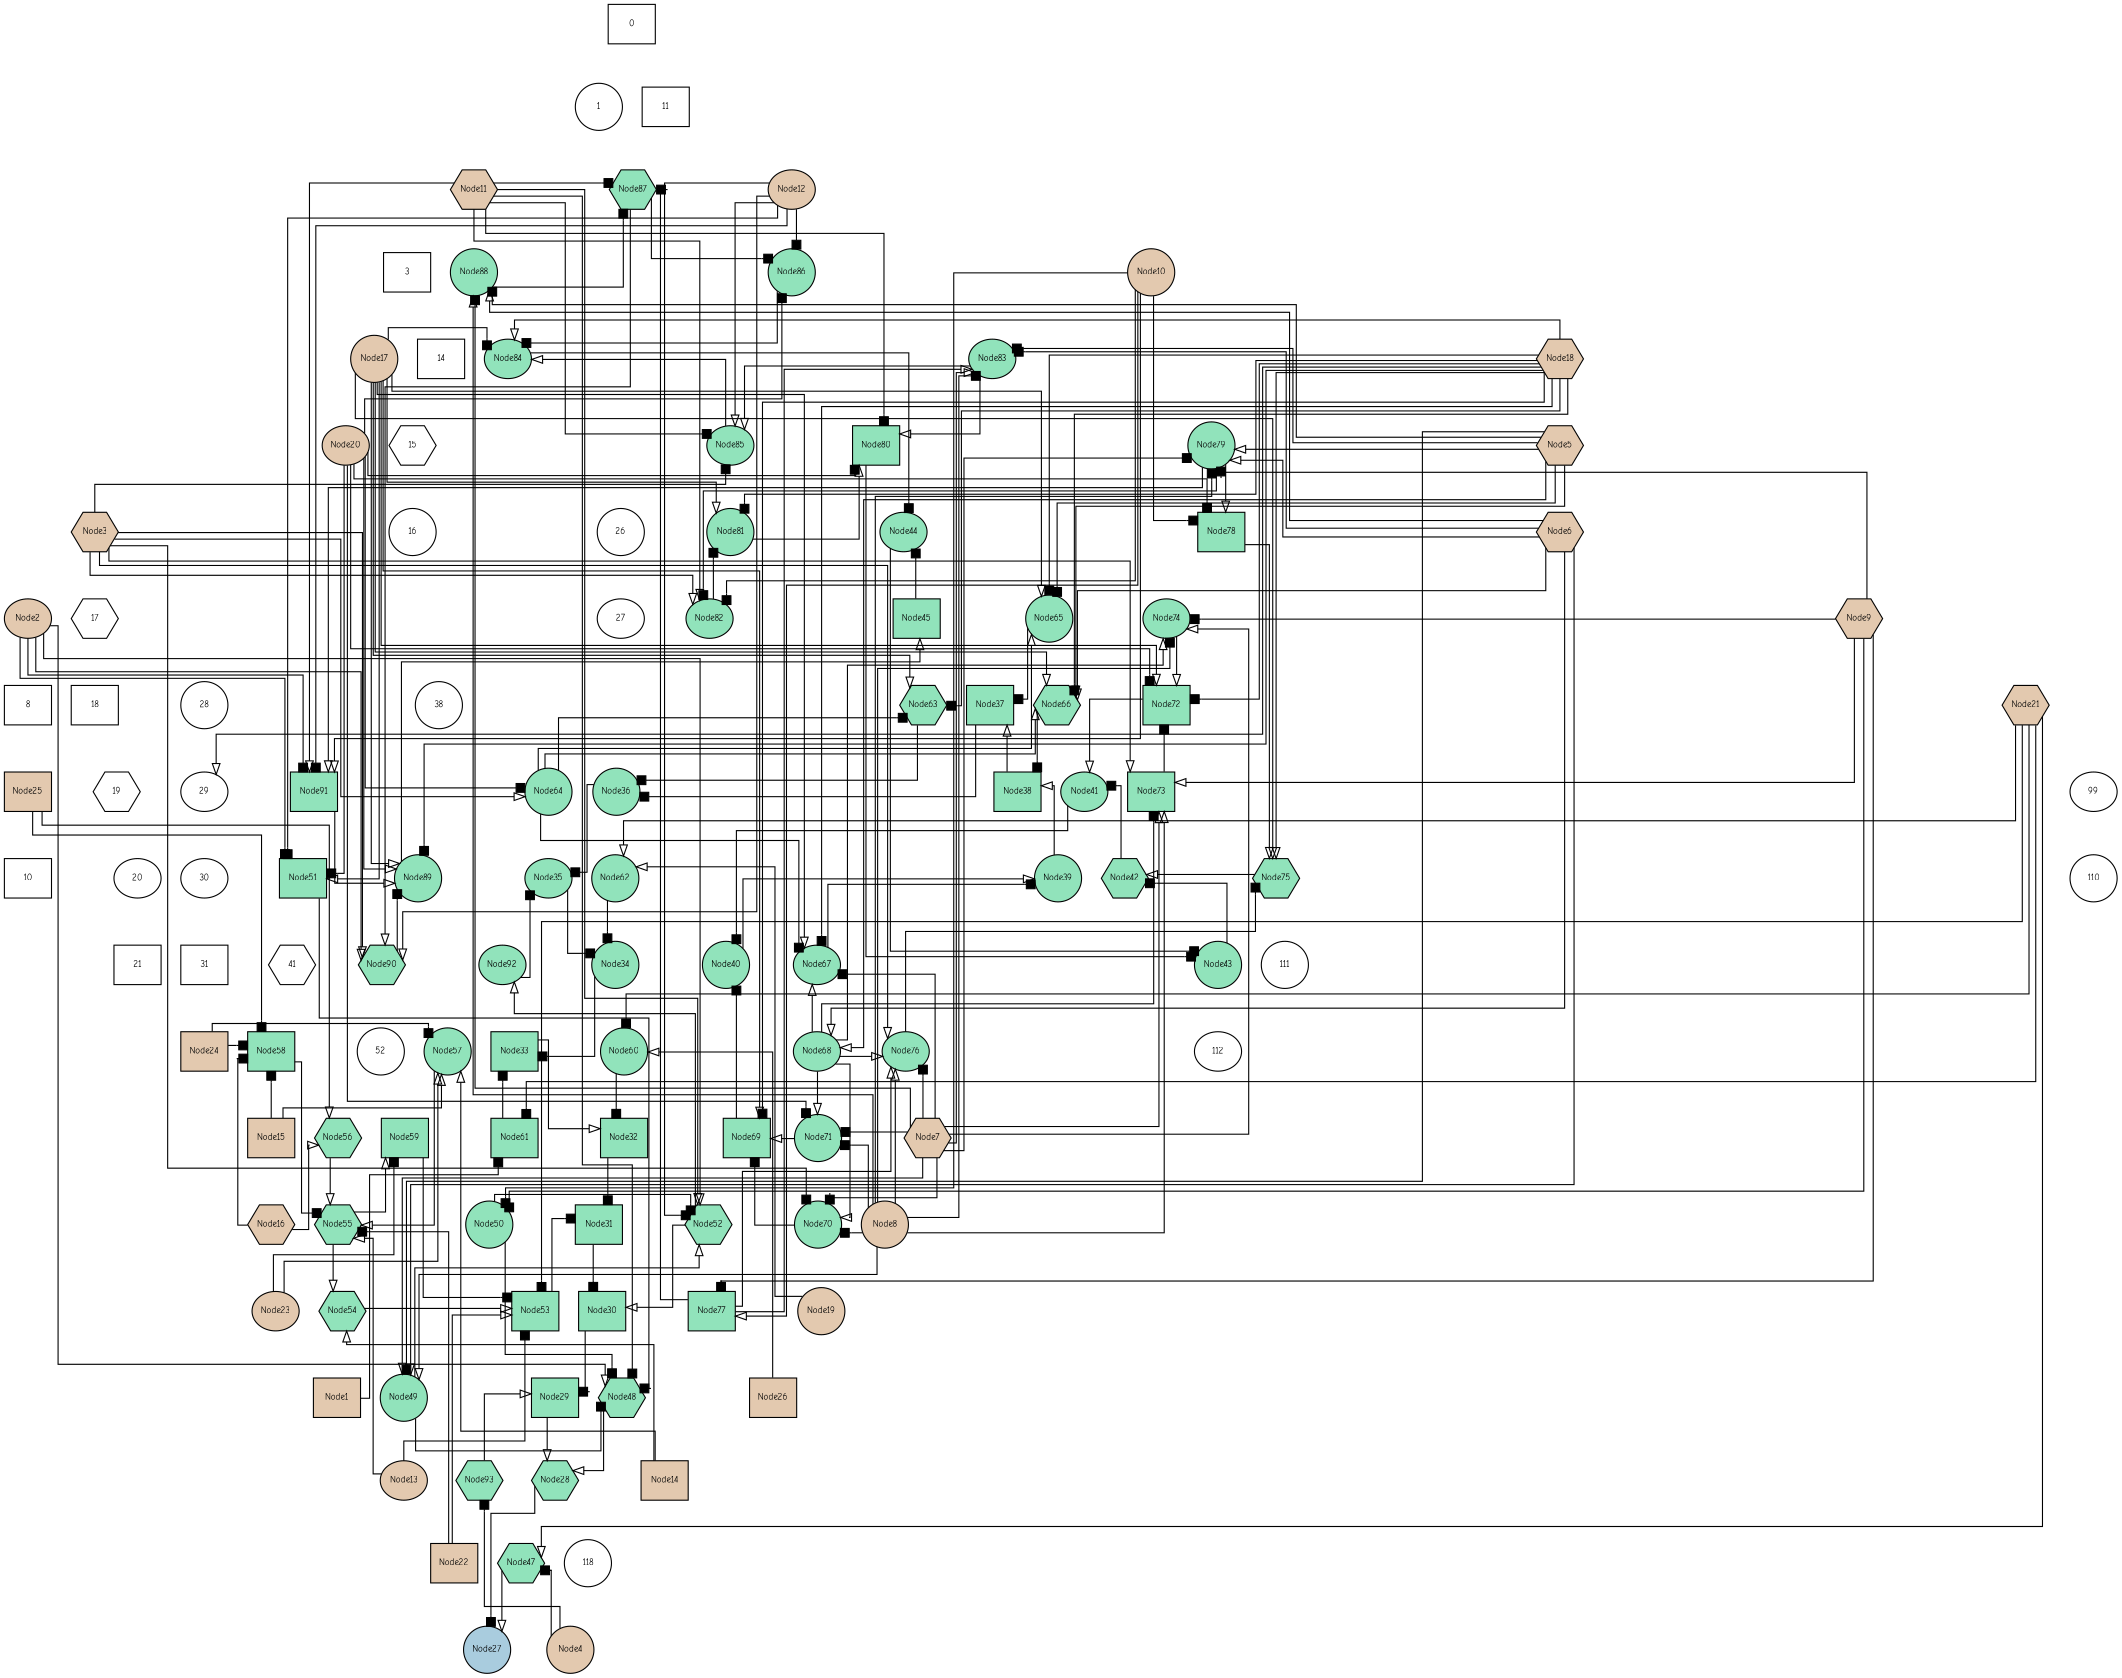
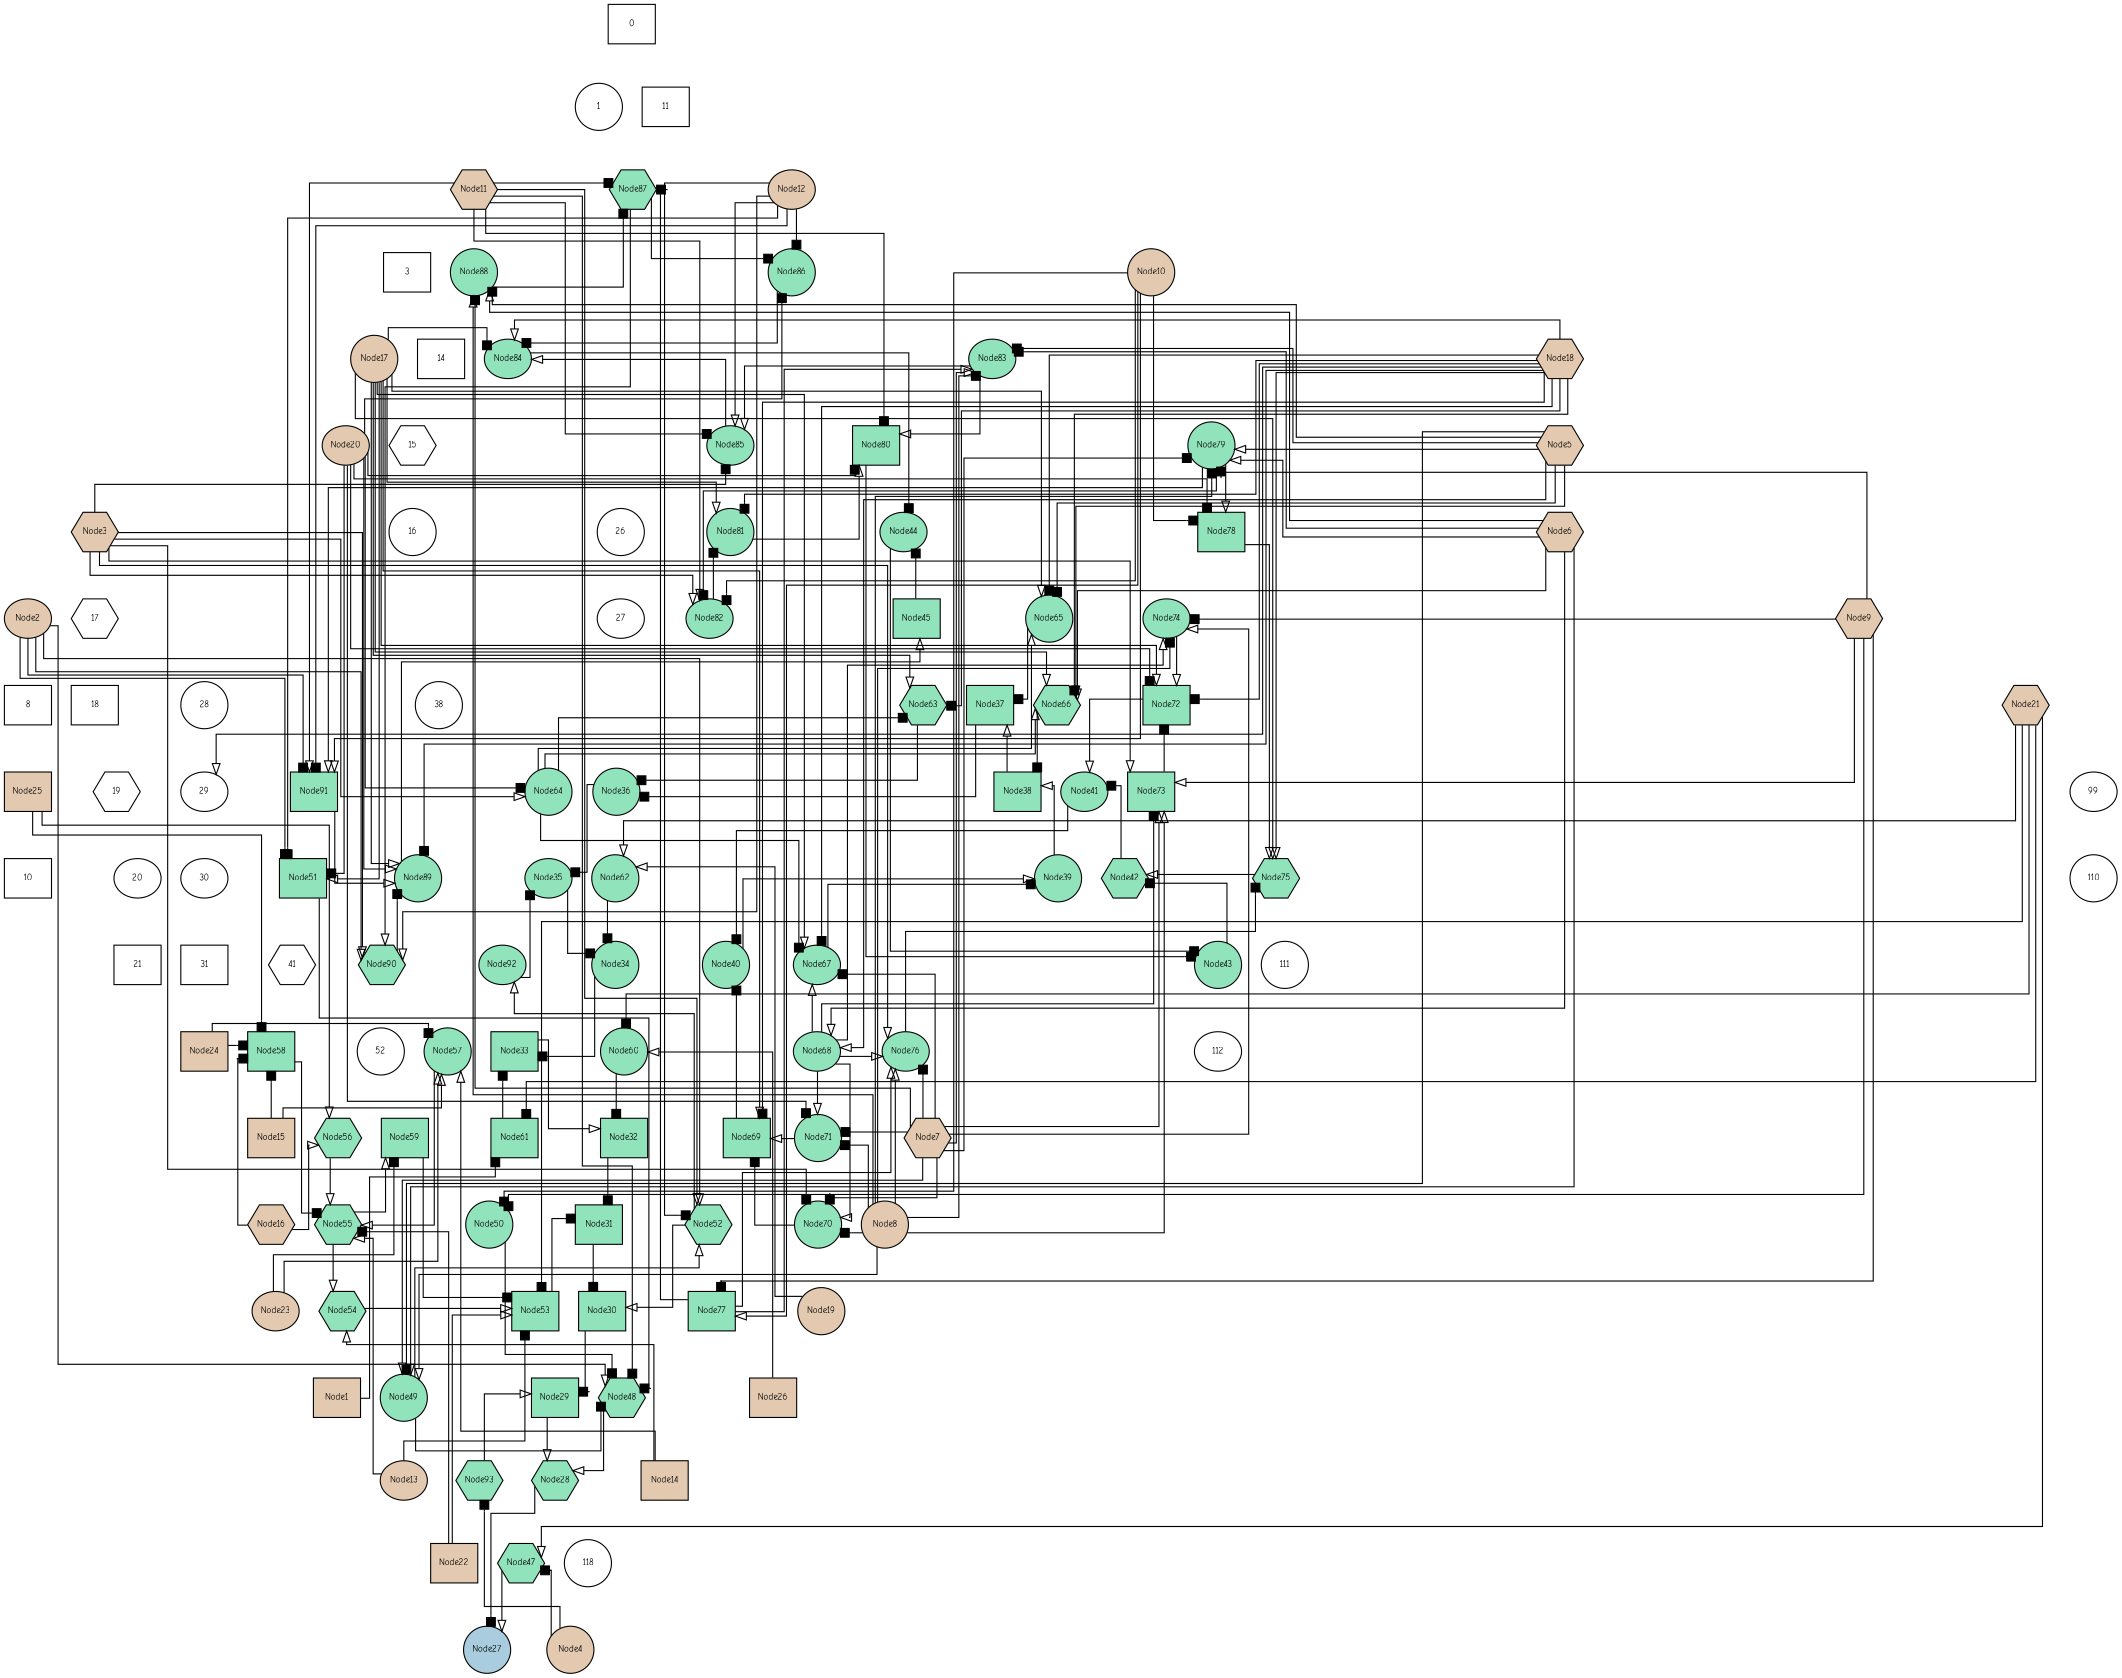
edge "Node50" -> "Node52": removed
